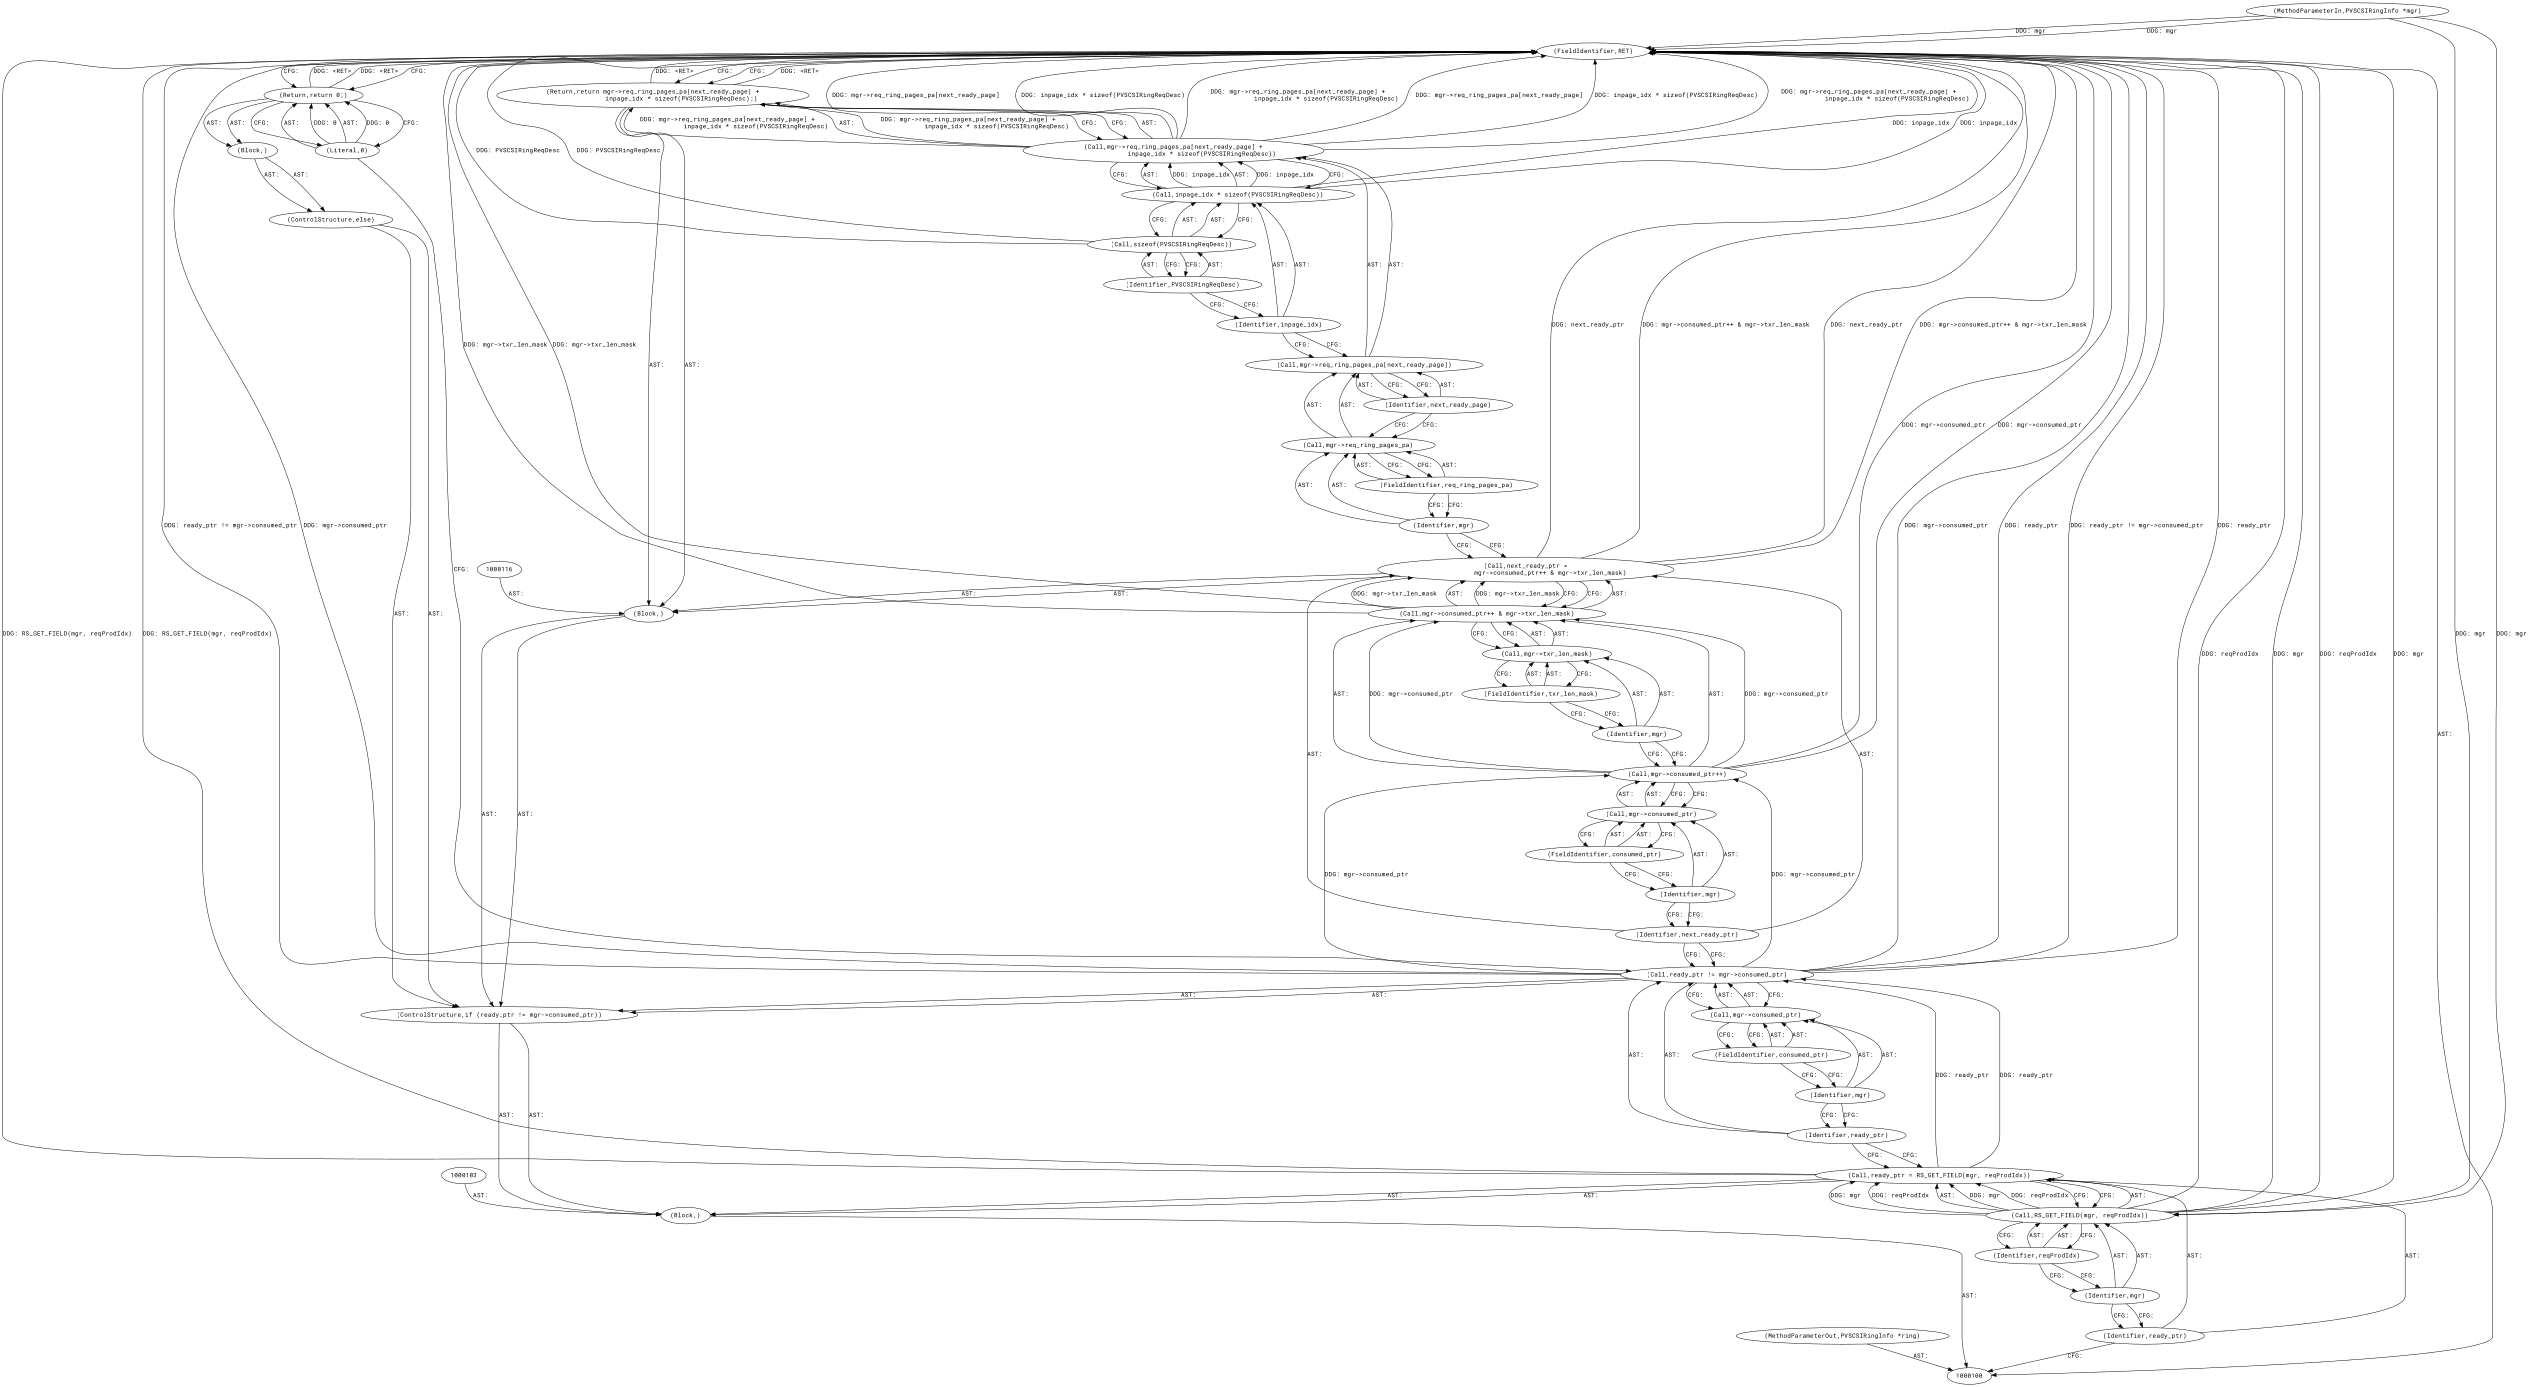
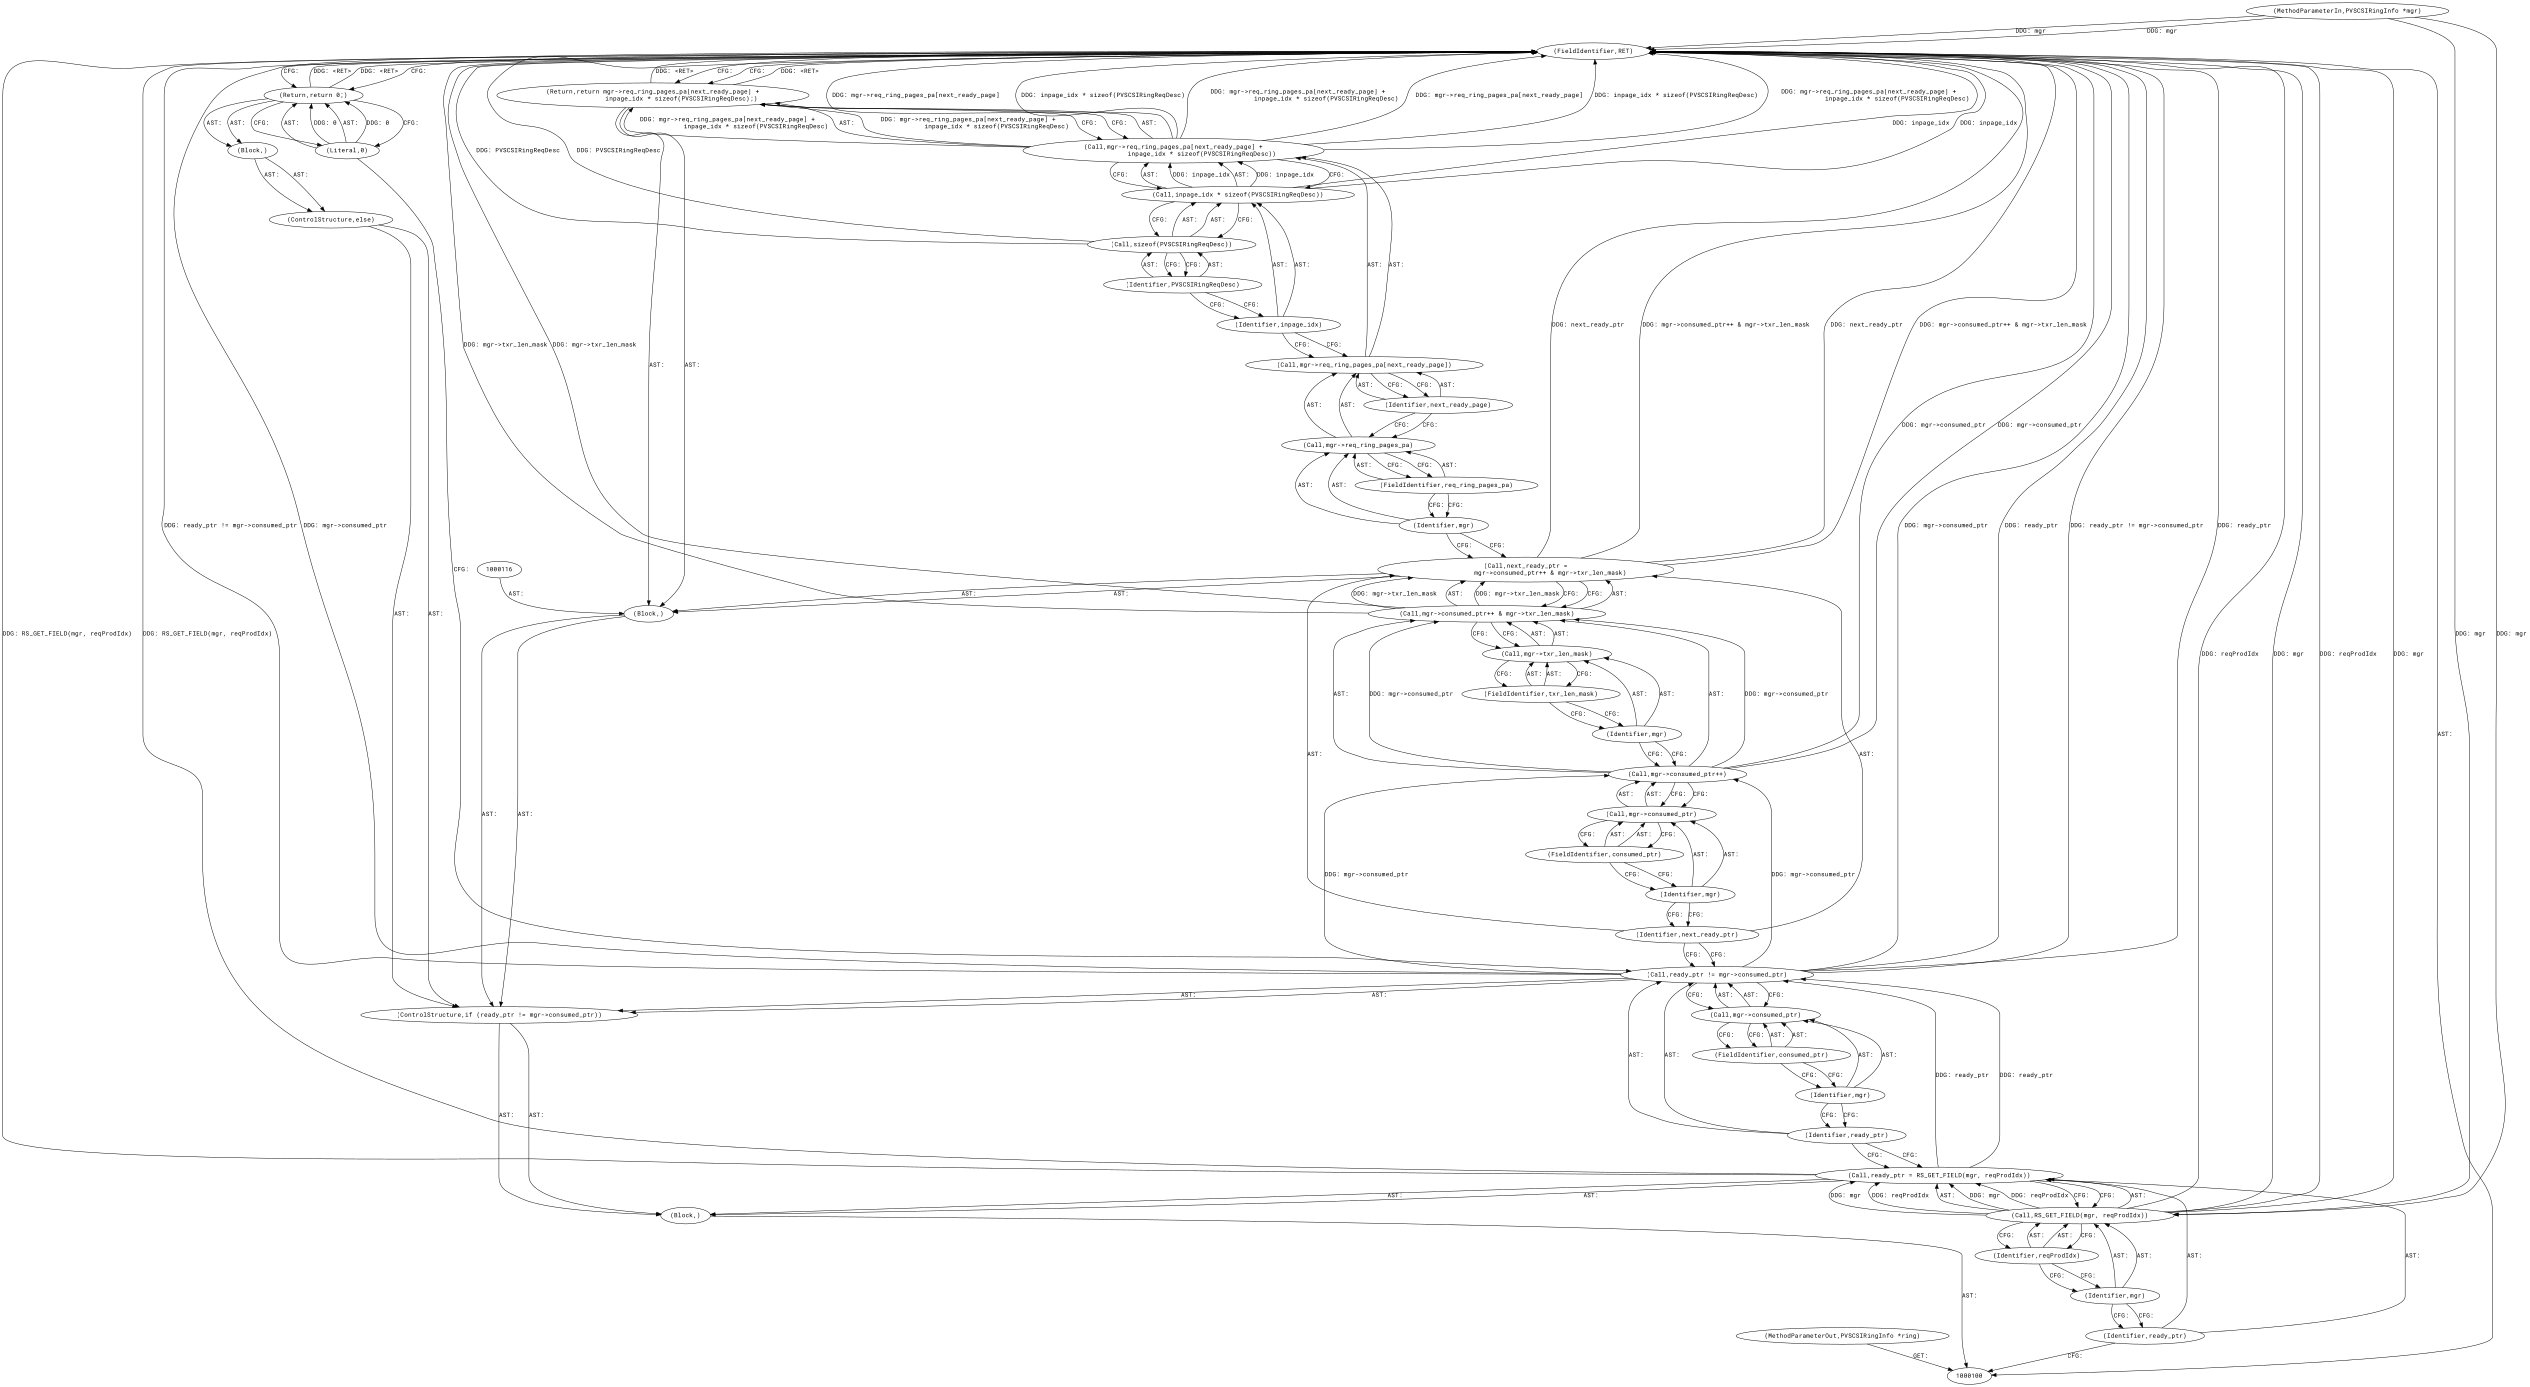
node "1000103": removed
edge "(MethodParameterOut,PVSCSIRingInfo *ring)" -> "1000100": label "AST: " -> "GET: "
